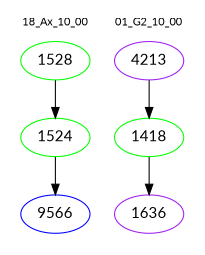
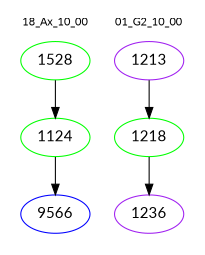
node "4213": label "4213" -> "1213"
node "1524": label "1524" -> "1124"
node "1418": label "1418" -> "1218"
node "1636": label "1636" -> "1236"
